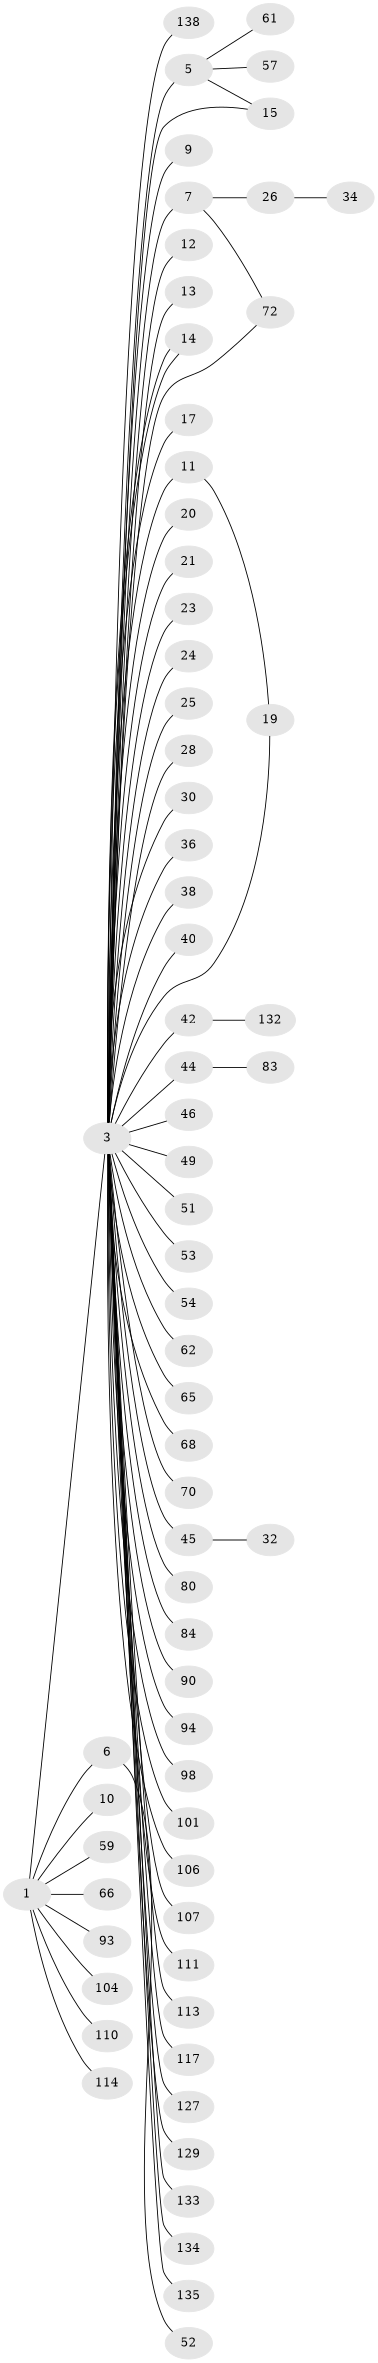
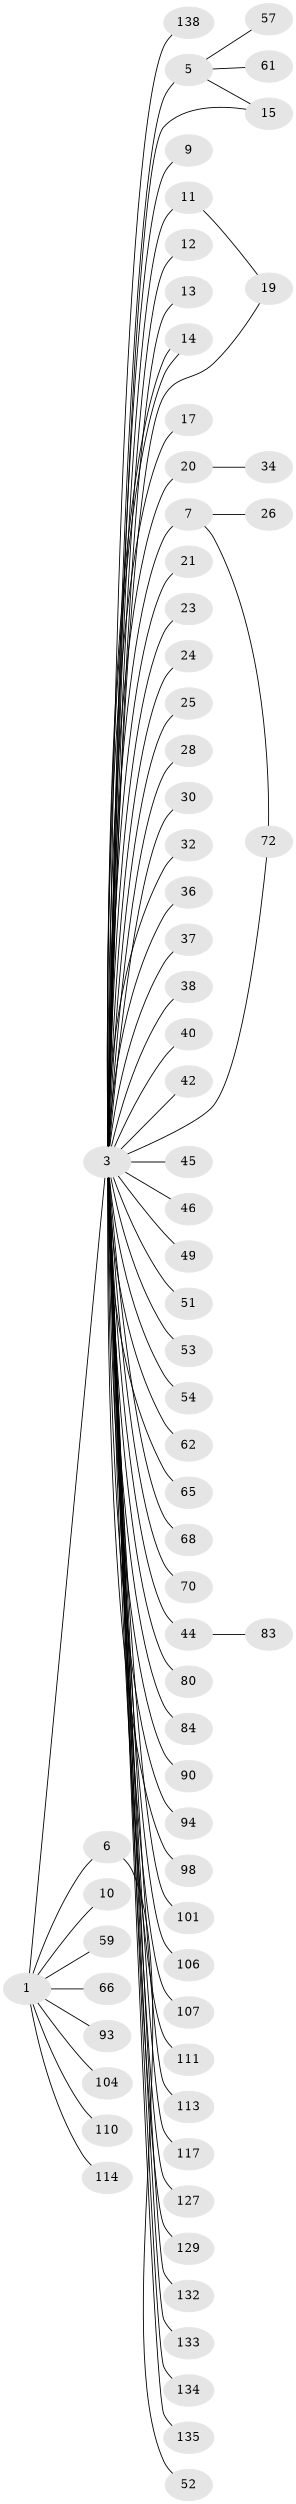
edge "26" -- "34": now "20" -- "34"
node "37": added
edge "42" -- "132": now "3" -- "132"
edge "45" -- "32": now "3" -- "32"
